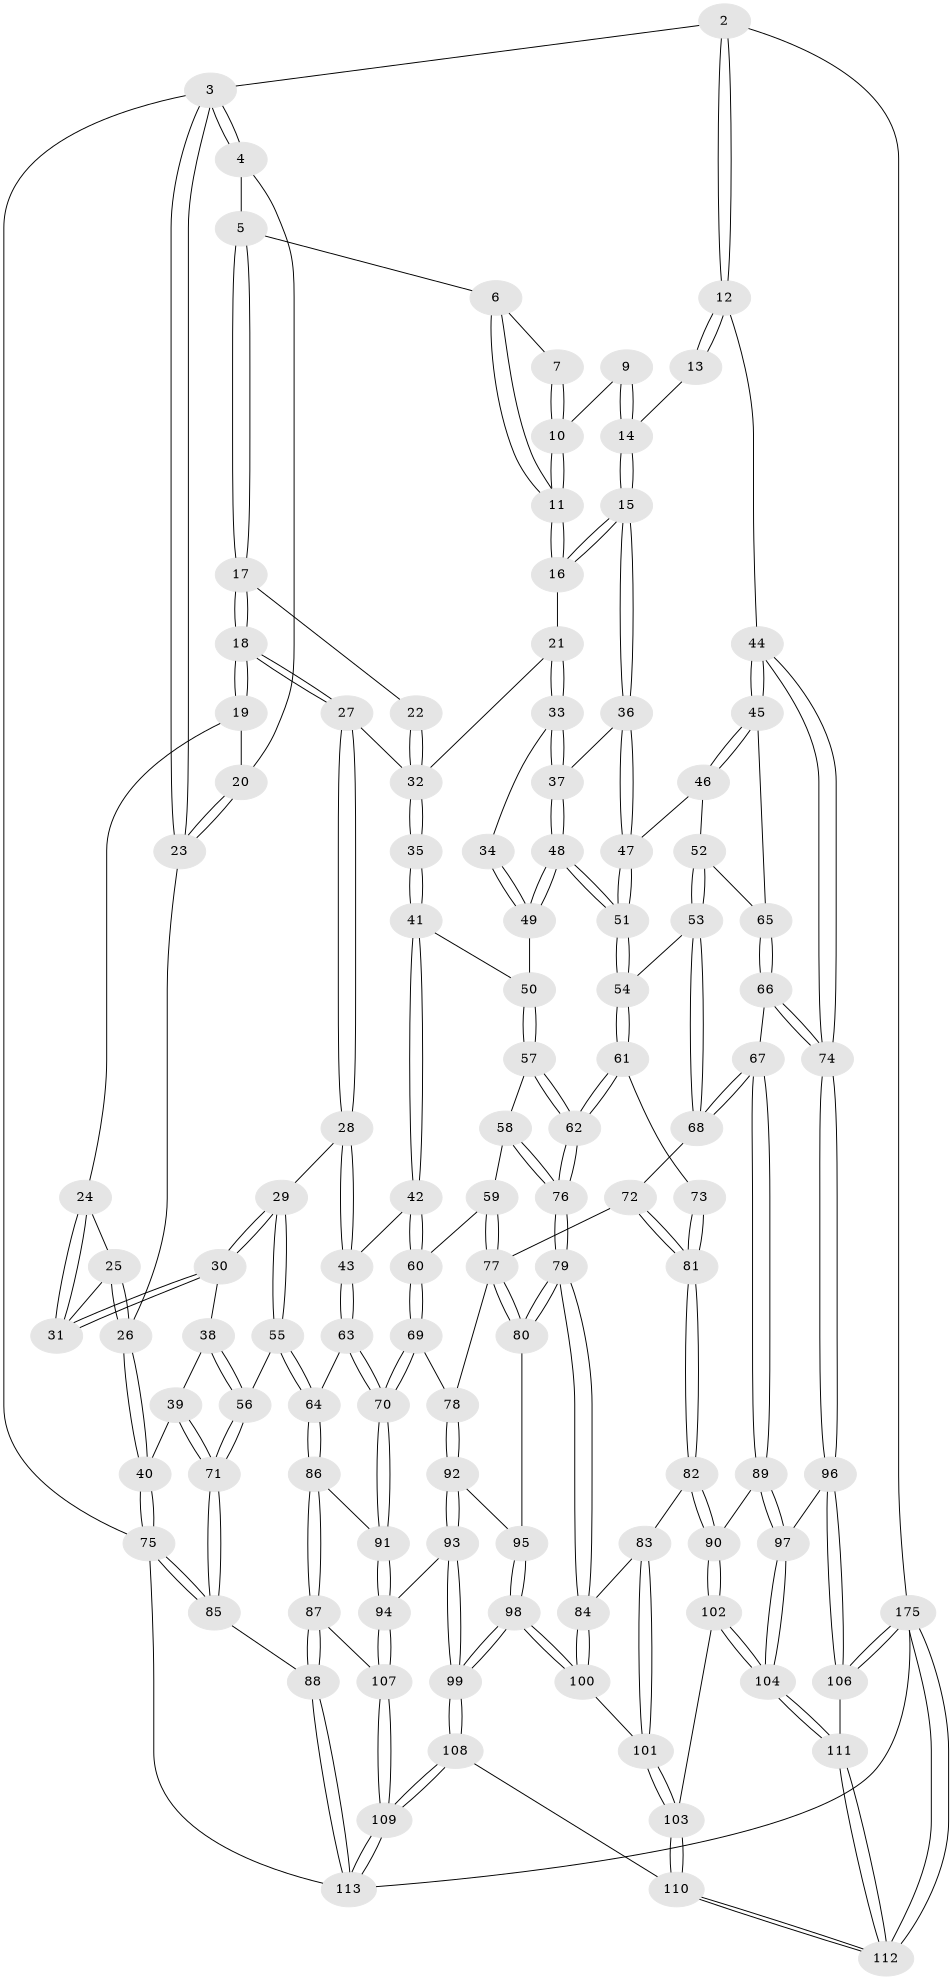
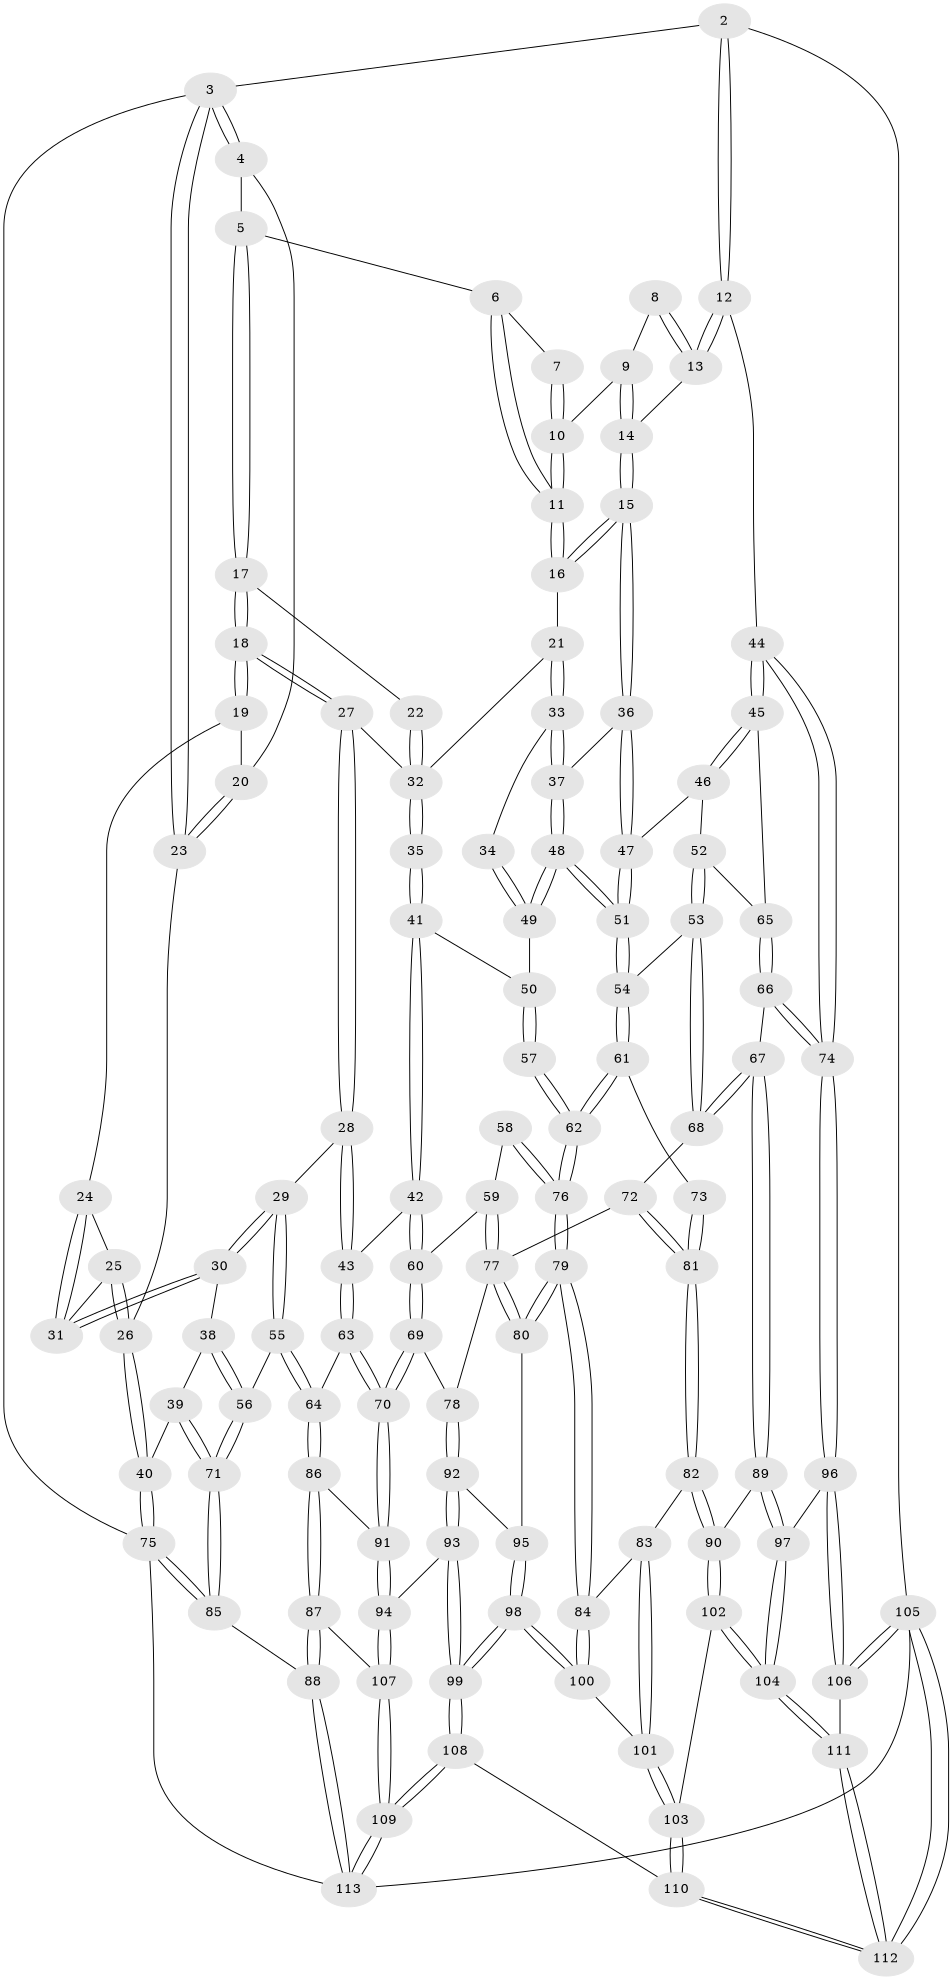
node "8": added
edge "57" -- "58": removed
node "175": label "175" -> "105"
